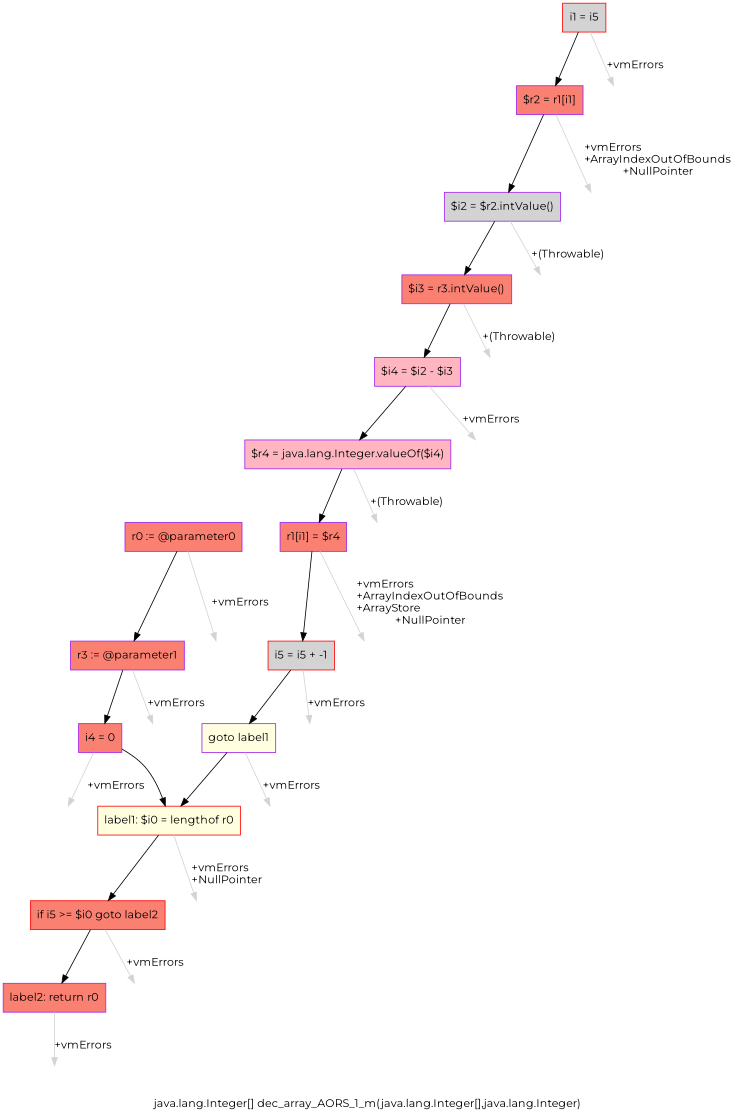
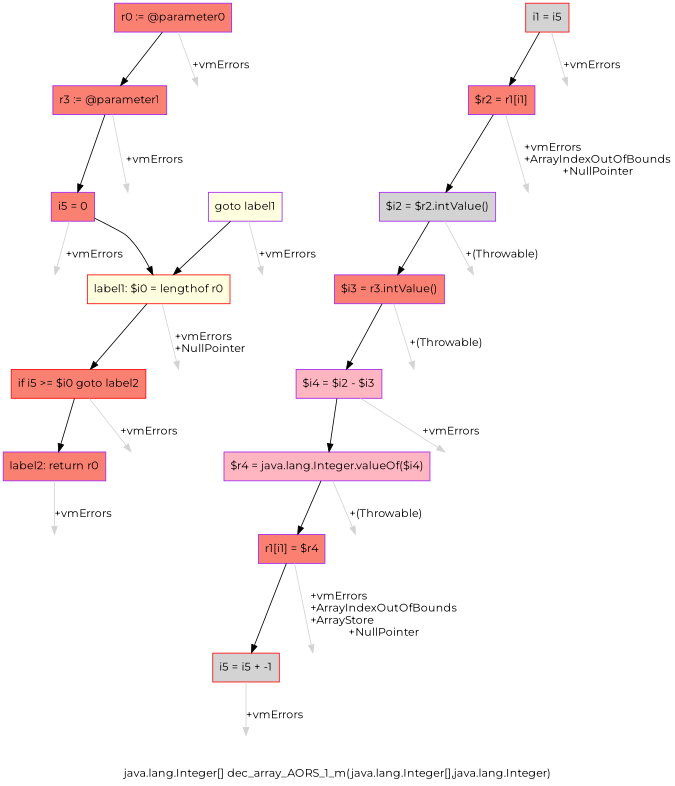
edge "i5 = i5 + -1" -> "goto label1": removed
node "i4 = 0": label "i4 = 0" -> "i5 = 0"
